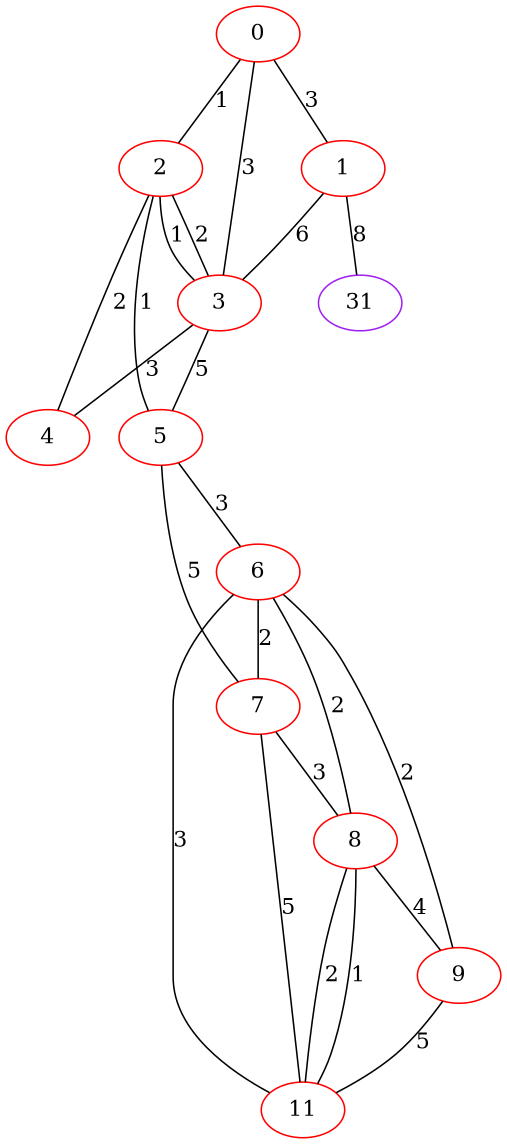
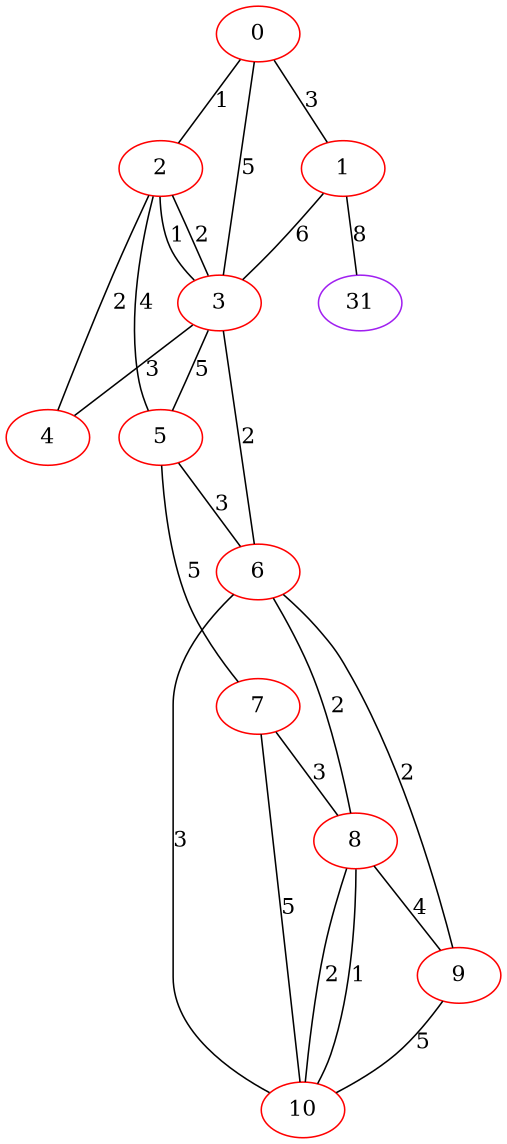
edge "0" -- "3": label "3" -> "5"
edge "2" -- "5": label "1" -> "4"
edge "6" -- "7": now "6" -- "3"
node "11": label "11" -> "10"
